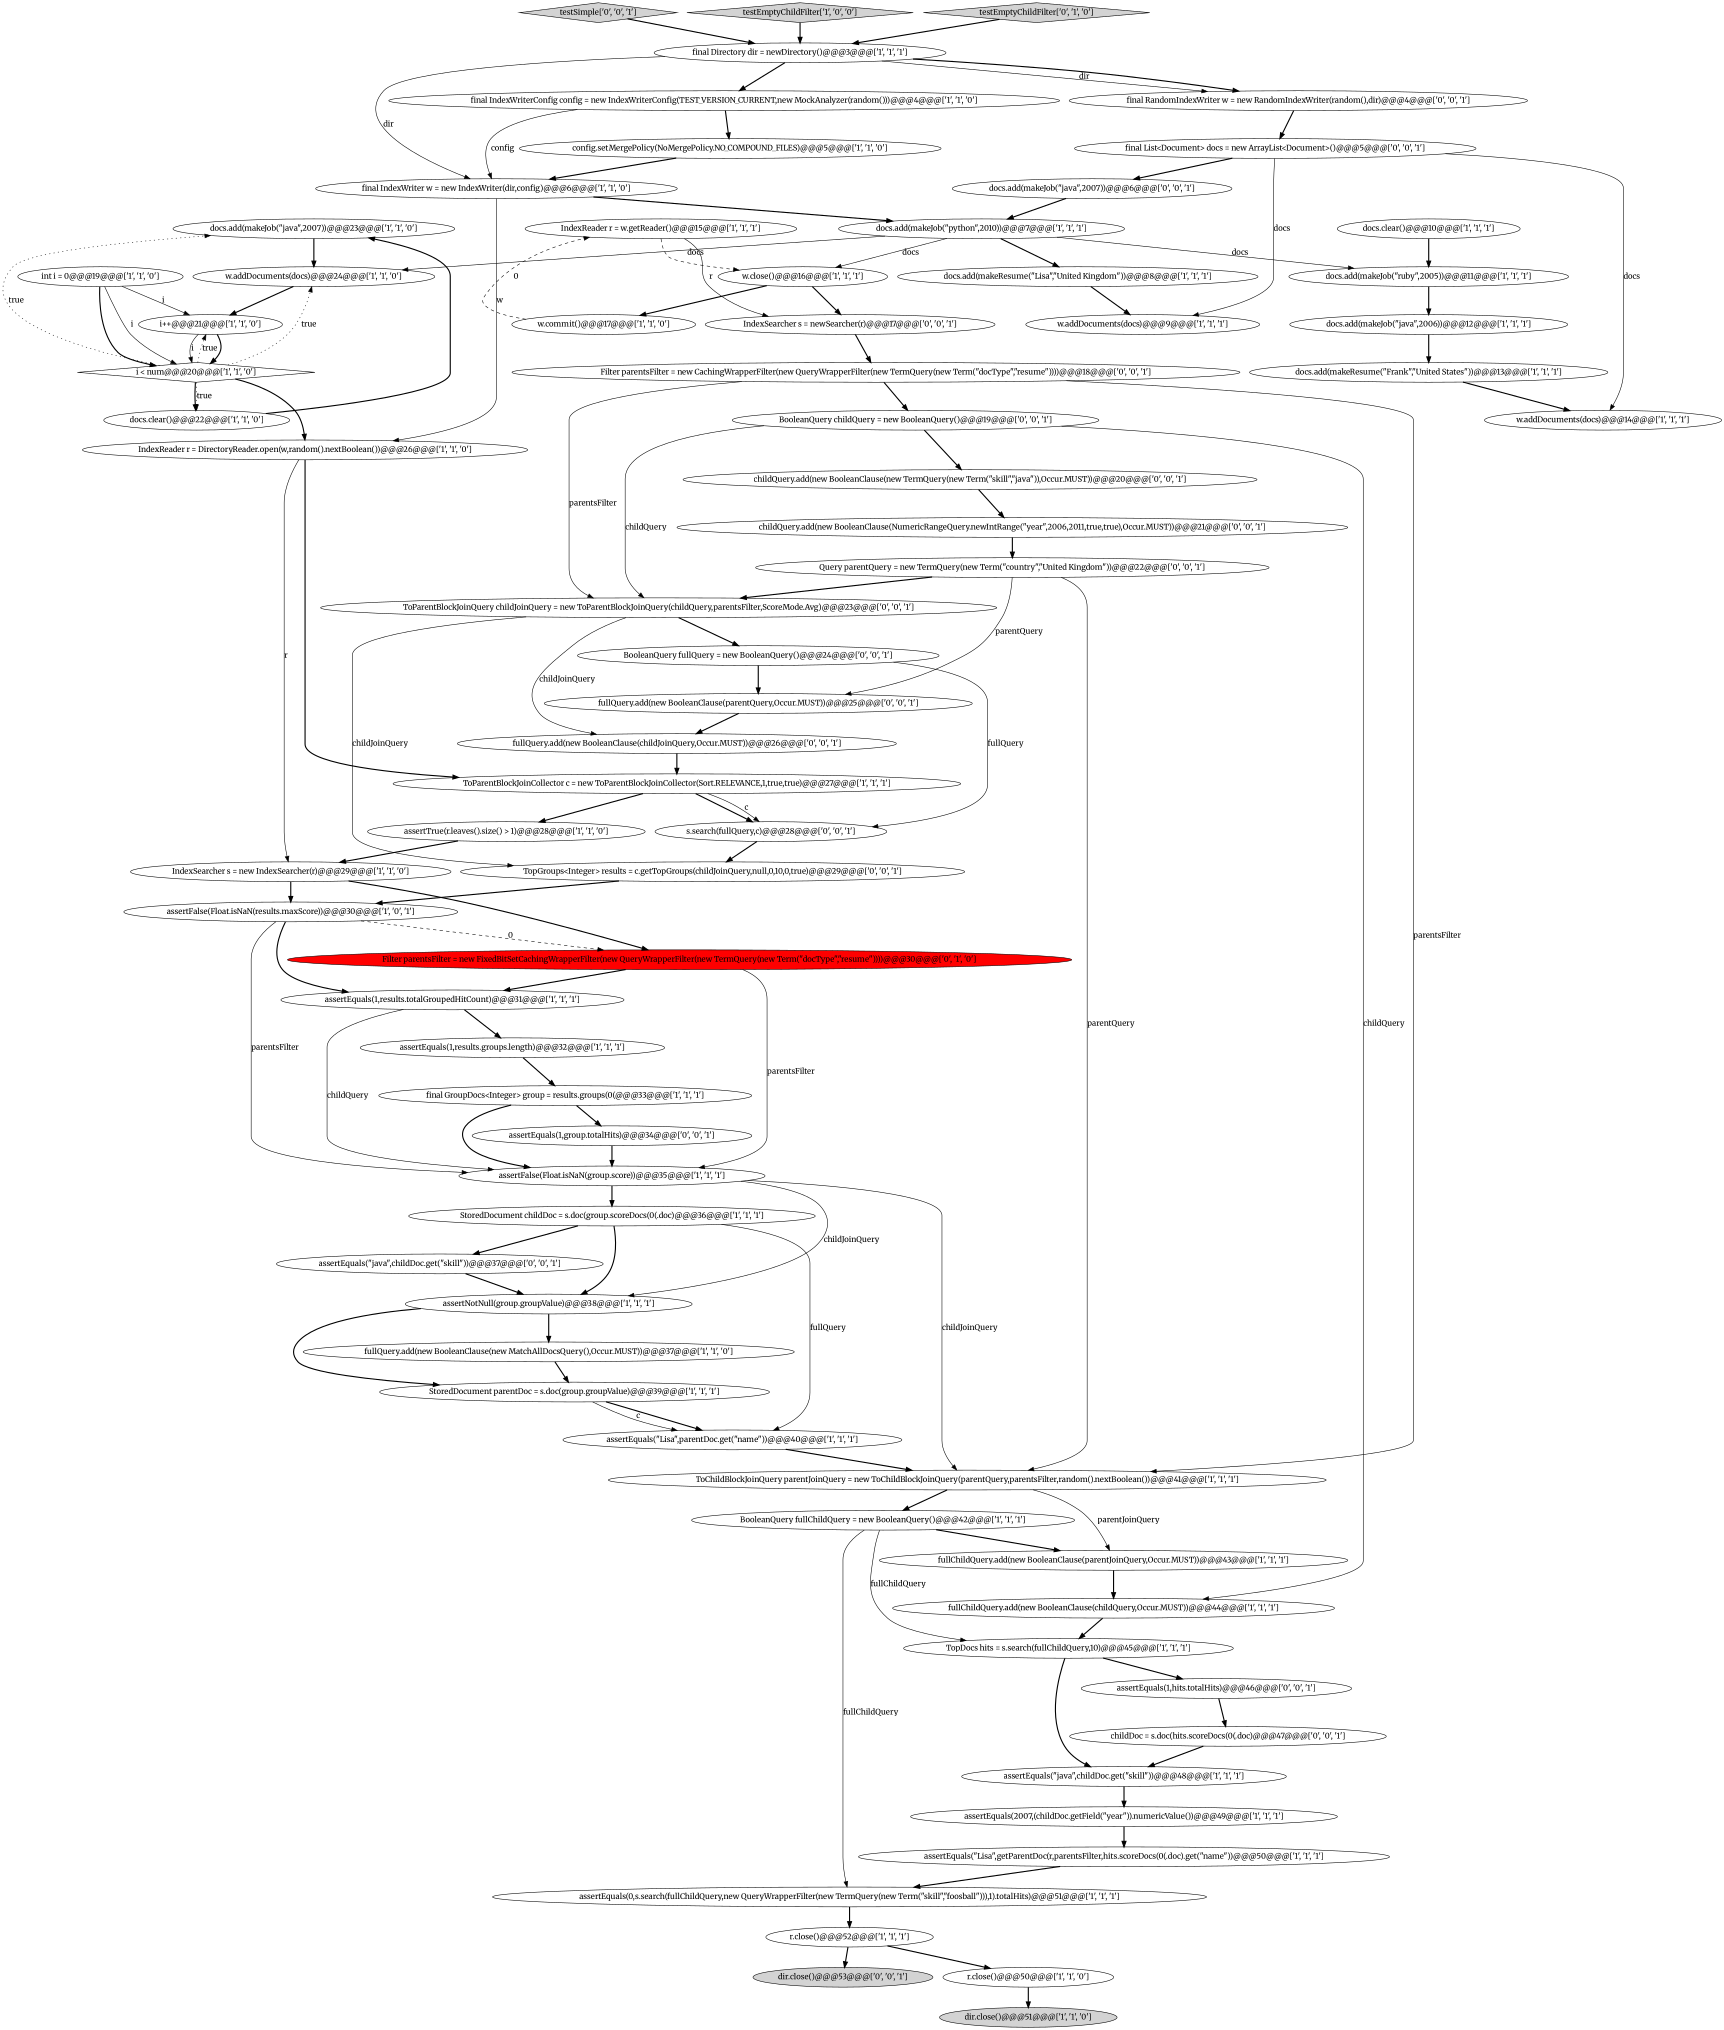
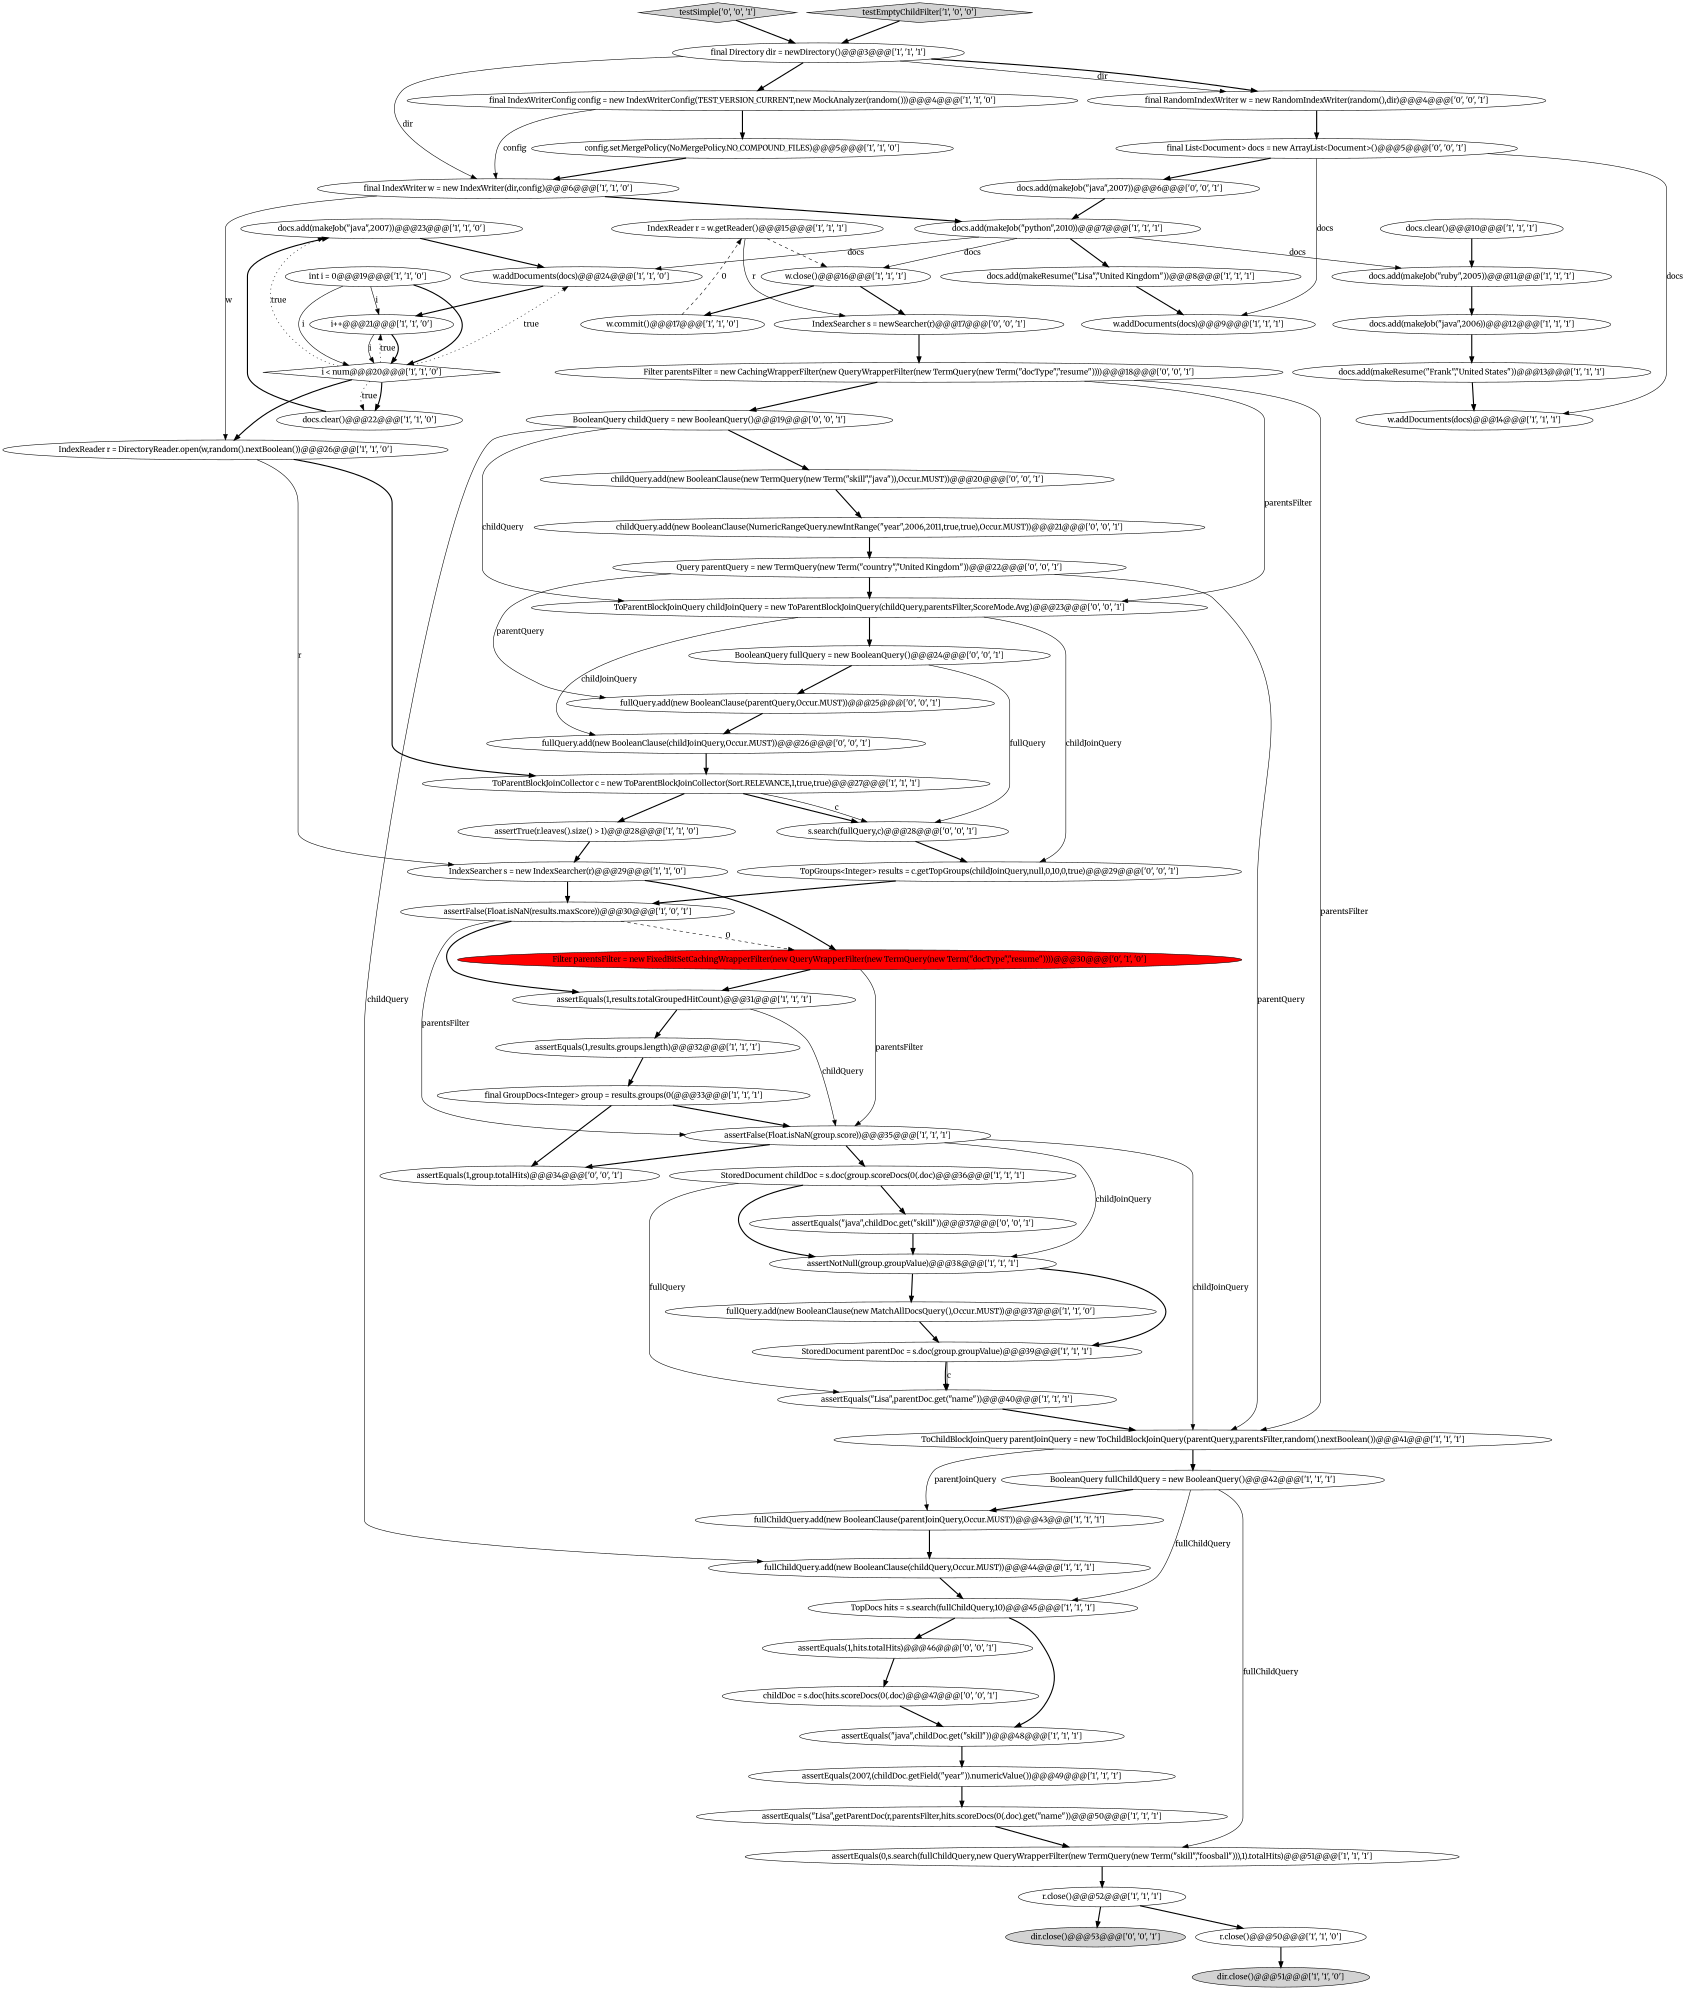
node "testEmptyChildFilter['0', '1', '0']": removed
edge "assertEquals(1,group.totalHits)@@@34@@@['0', '0', '1']" -> "assertFalse(Float.isNaN(group.score))@@@35@@@['1', '1', '1']": reversed
